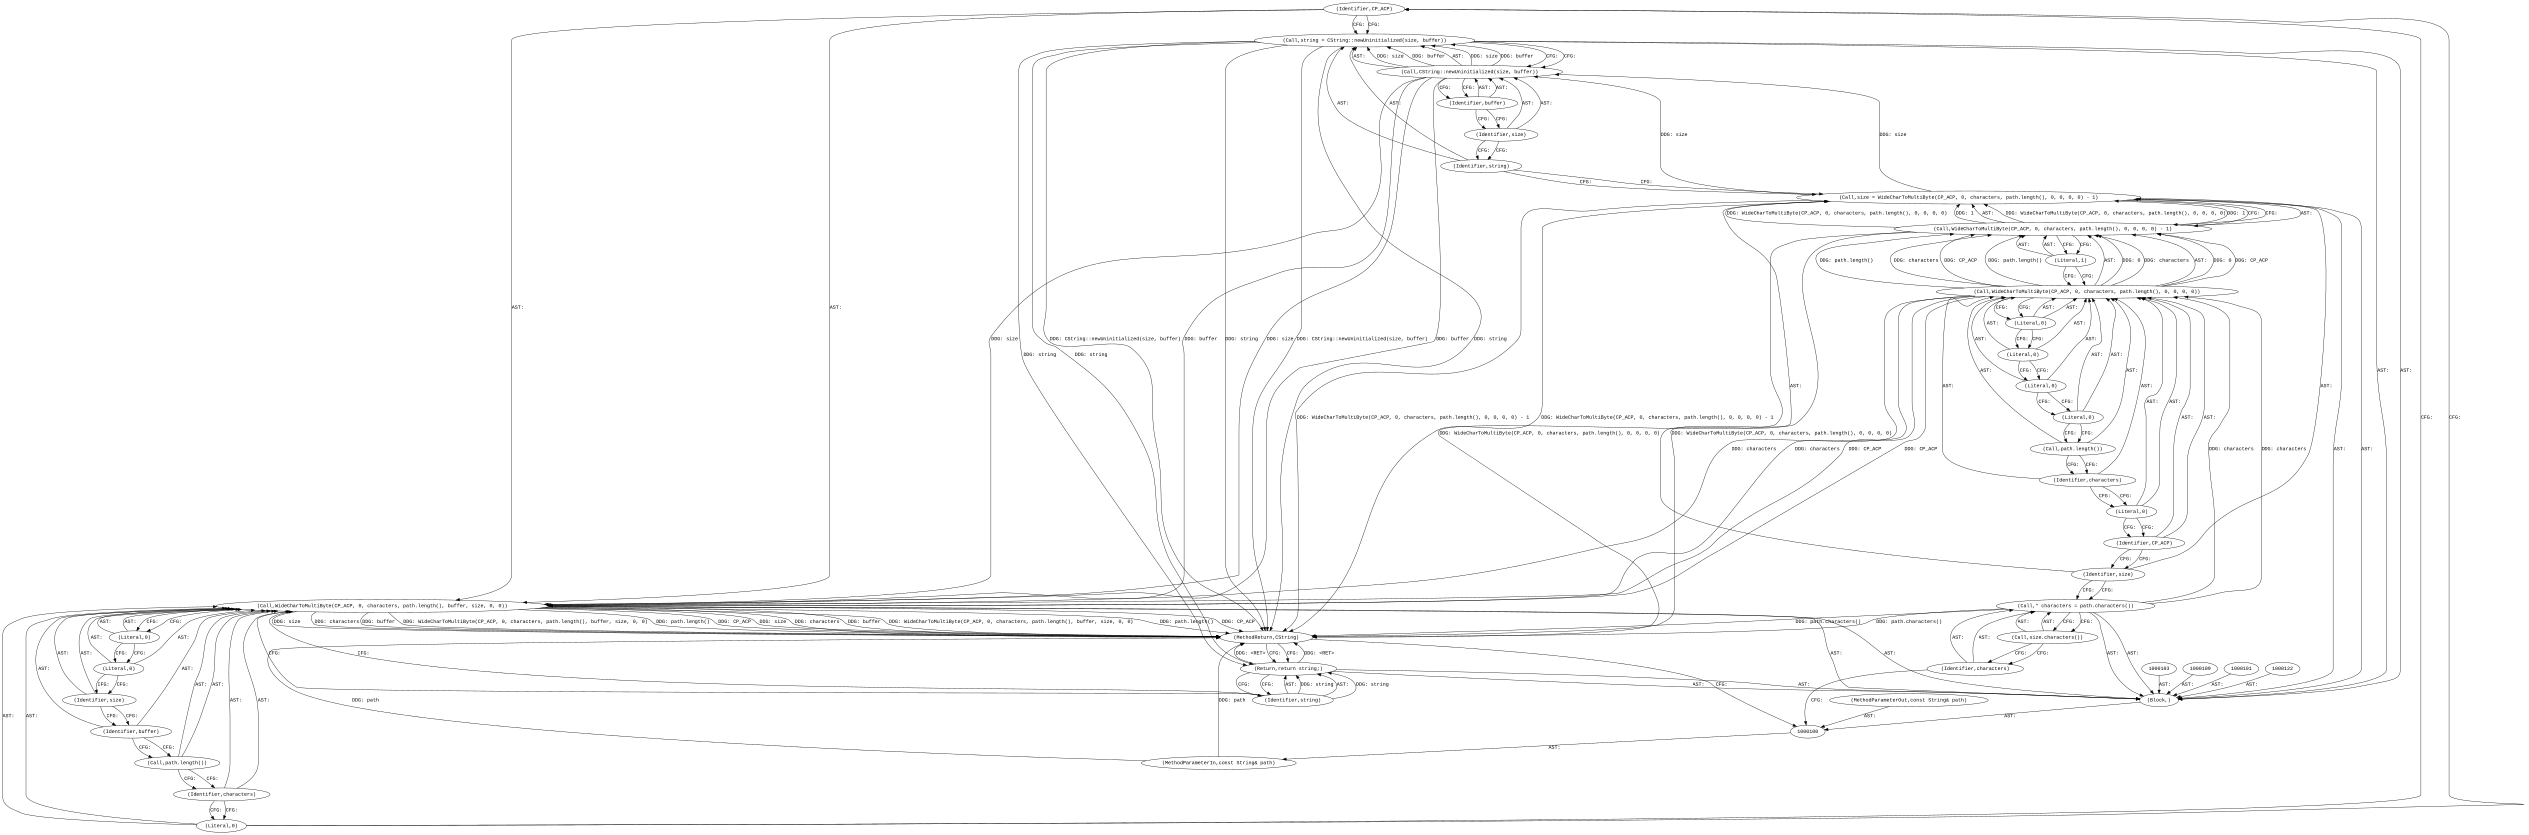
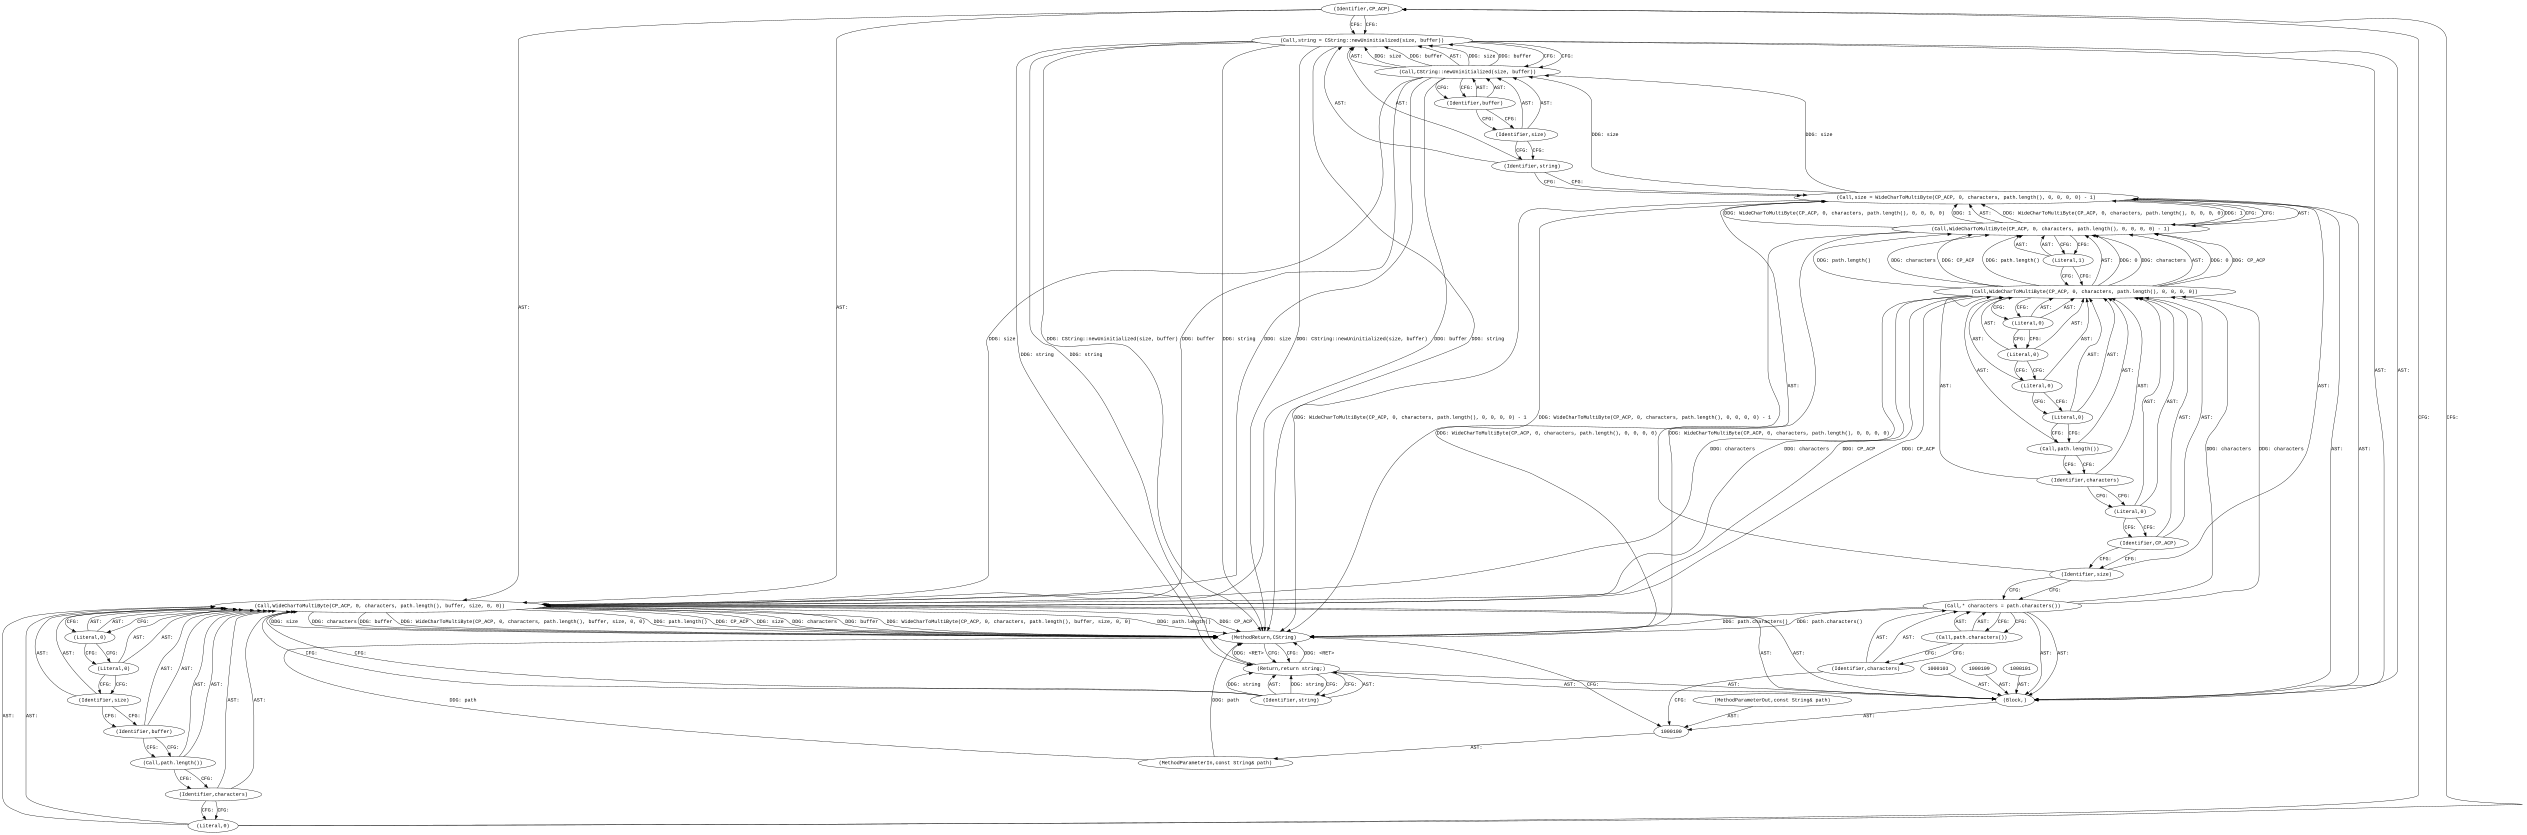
node "(Call,size.characters())": label "(Call,size.characters())" -> "(Call,path.characters())"
node "1000122": removed
